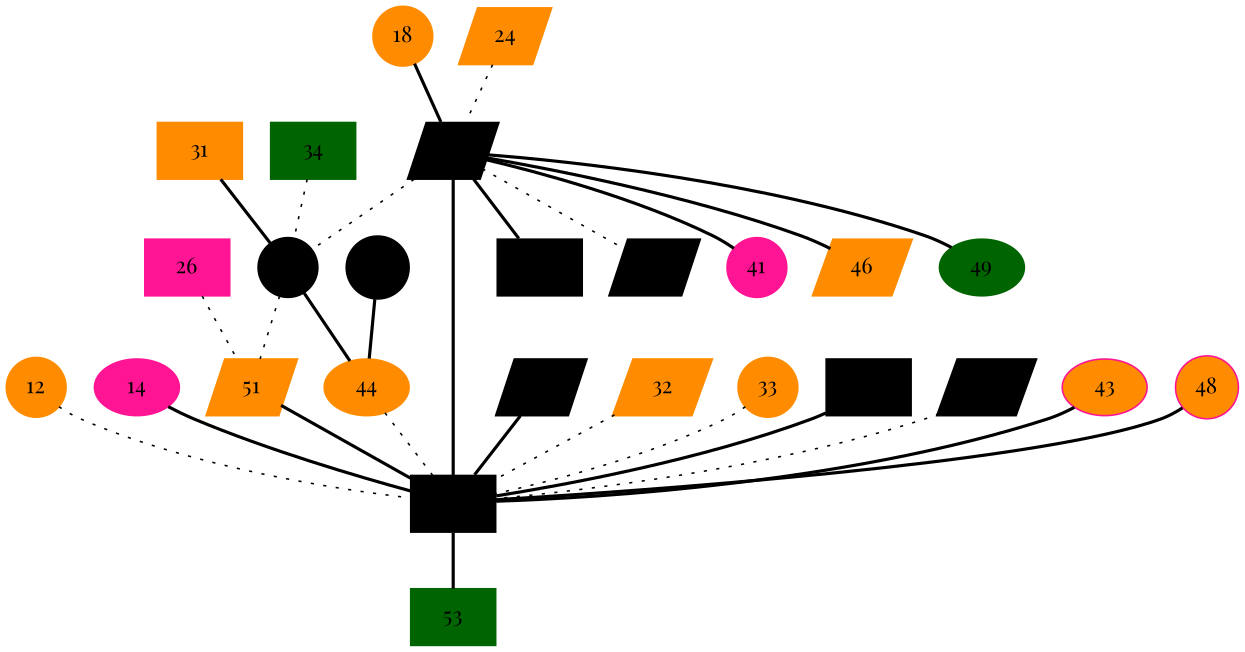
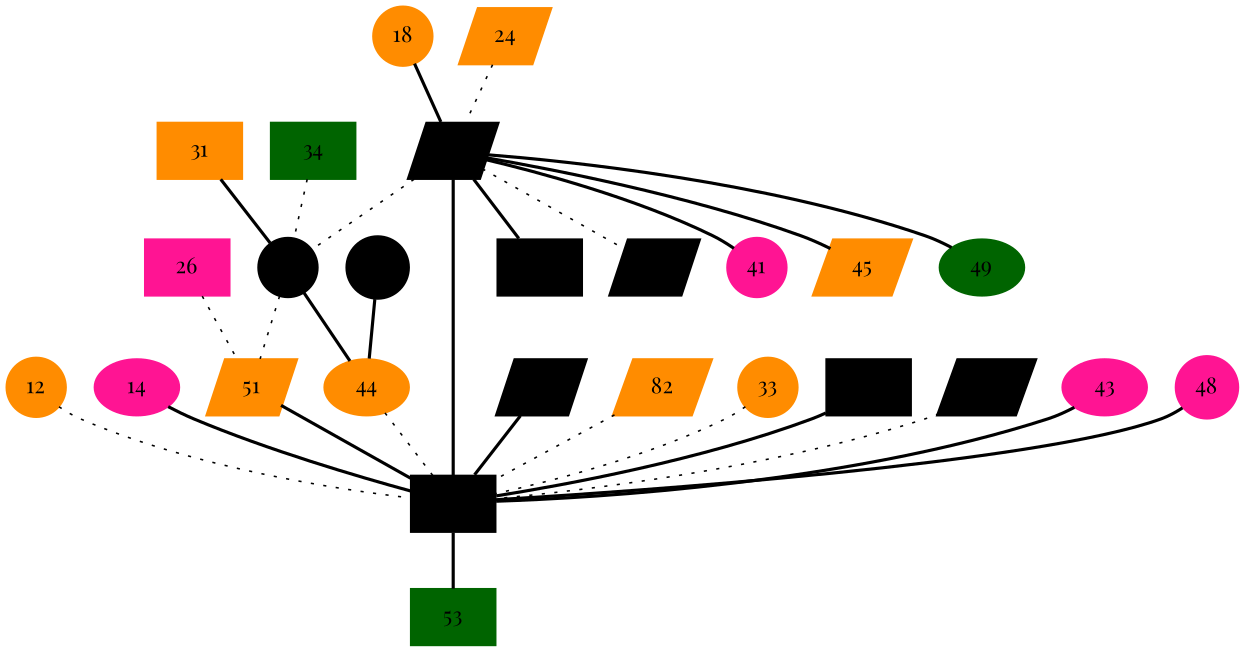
node "46": label "46" -> "45"
node "32": label "32" -> "82"
node "43": fillcolor darkorange -> deeppink
node "48": fillcolor darkorange -> deeppink
